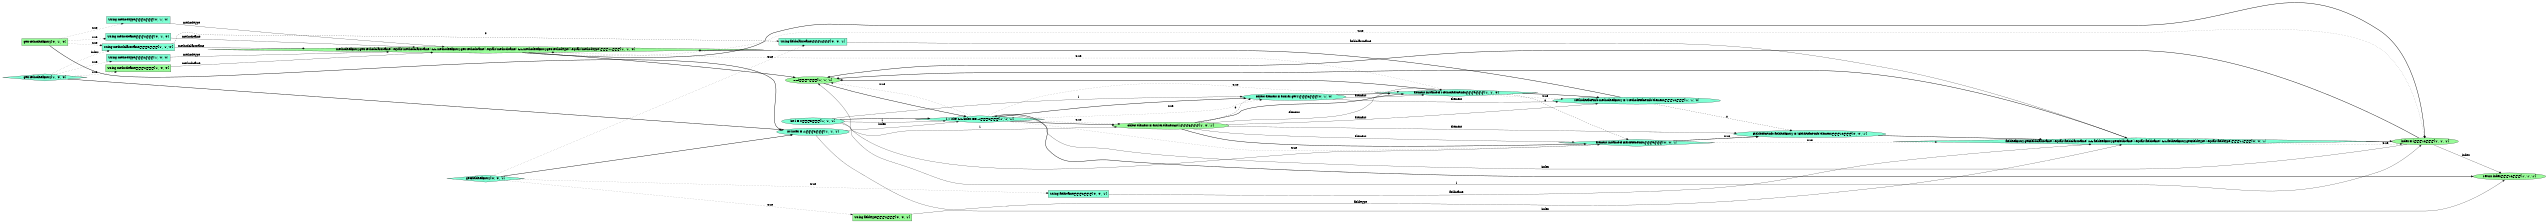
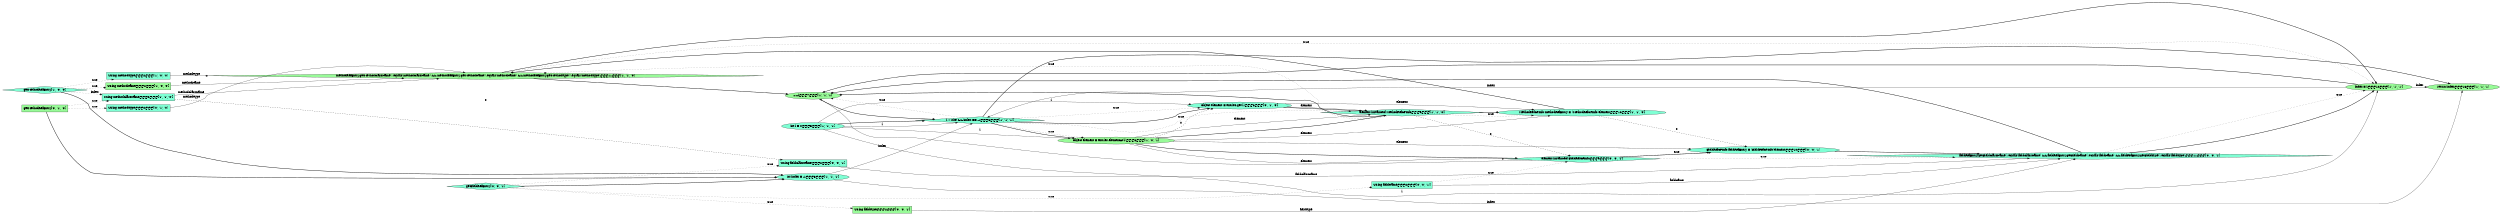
node "String methodName@@@2@@@['0', '1', '0']": removed
edge "i < size && index == -1@@@6@@@['1', '1', '1']" -> "element instanceof FieldRefCPInfo@@@9@@@['0', '0', '1']": now "String fieldName@@@2@@@['0', '0', '1']" -> "element instanceof FieldRefCPInfo@@@9@@@['0', '0', '1']"
